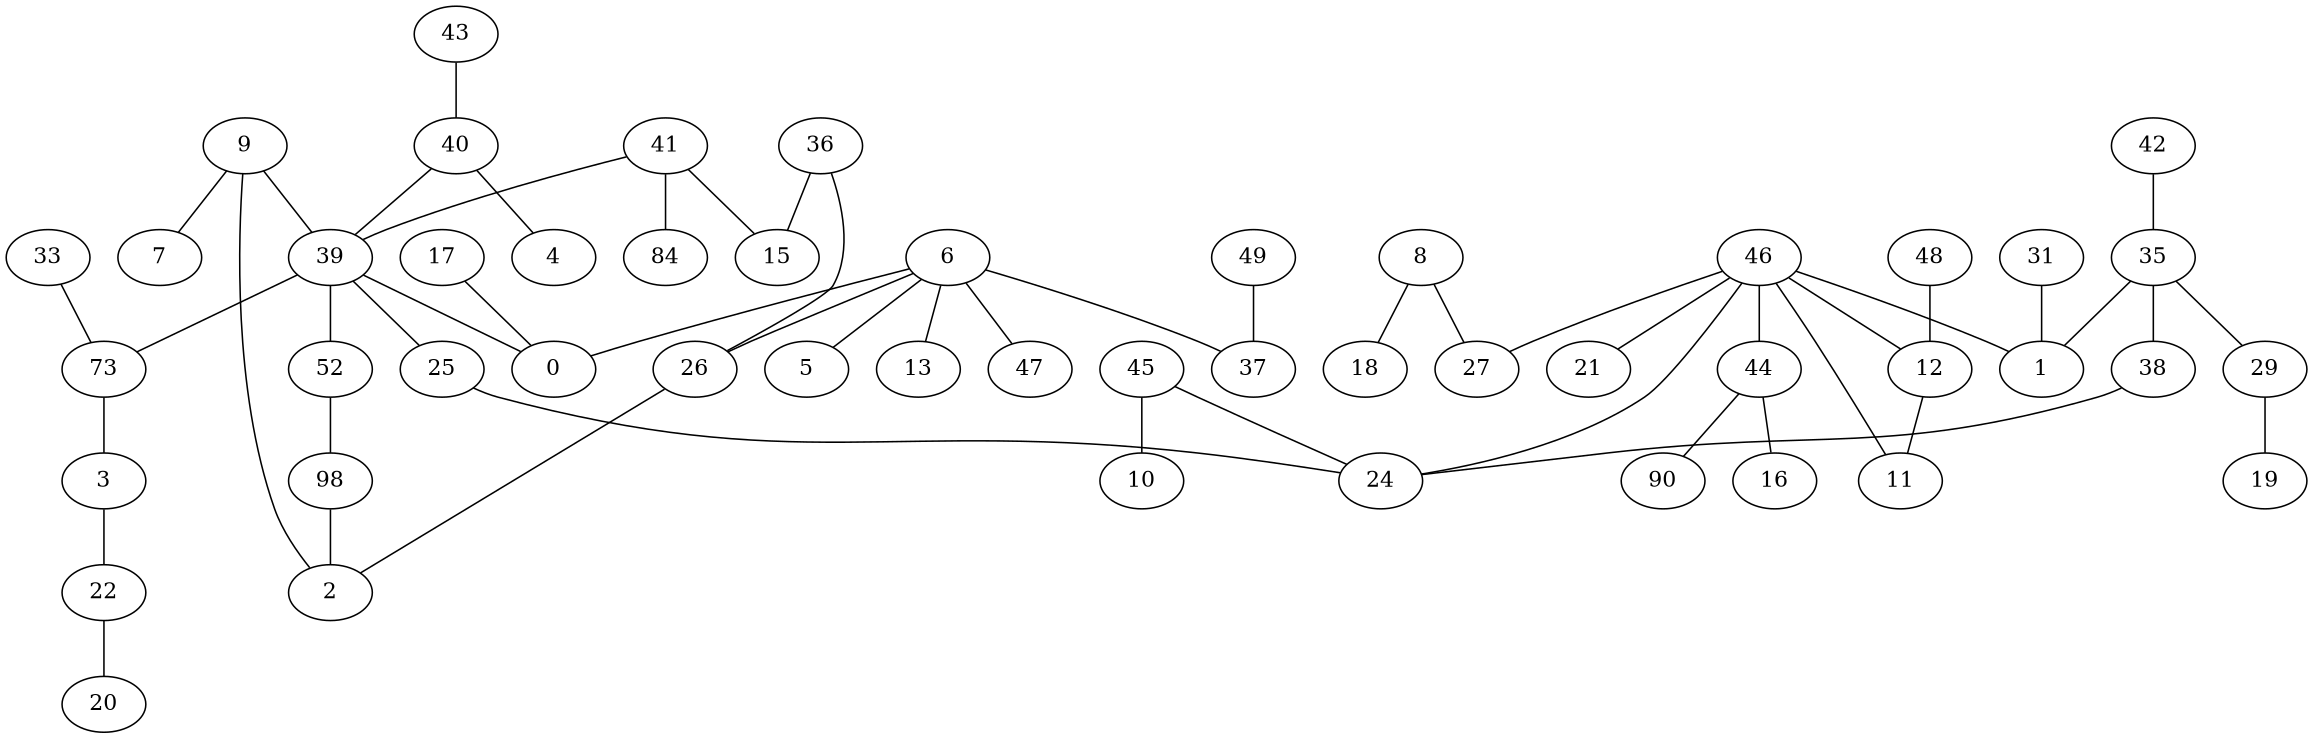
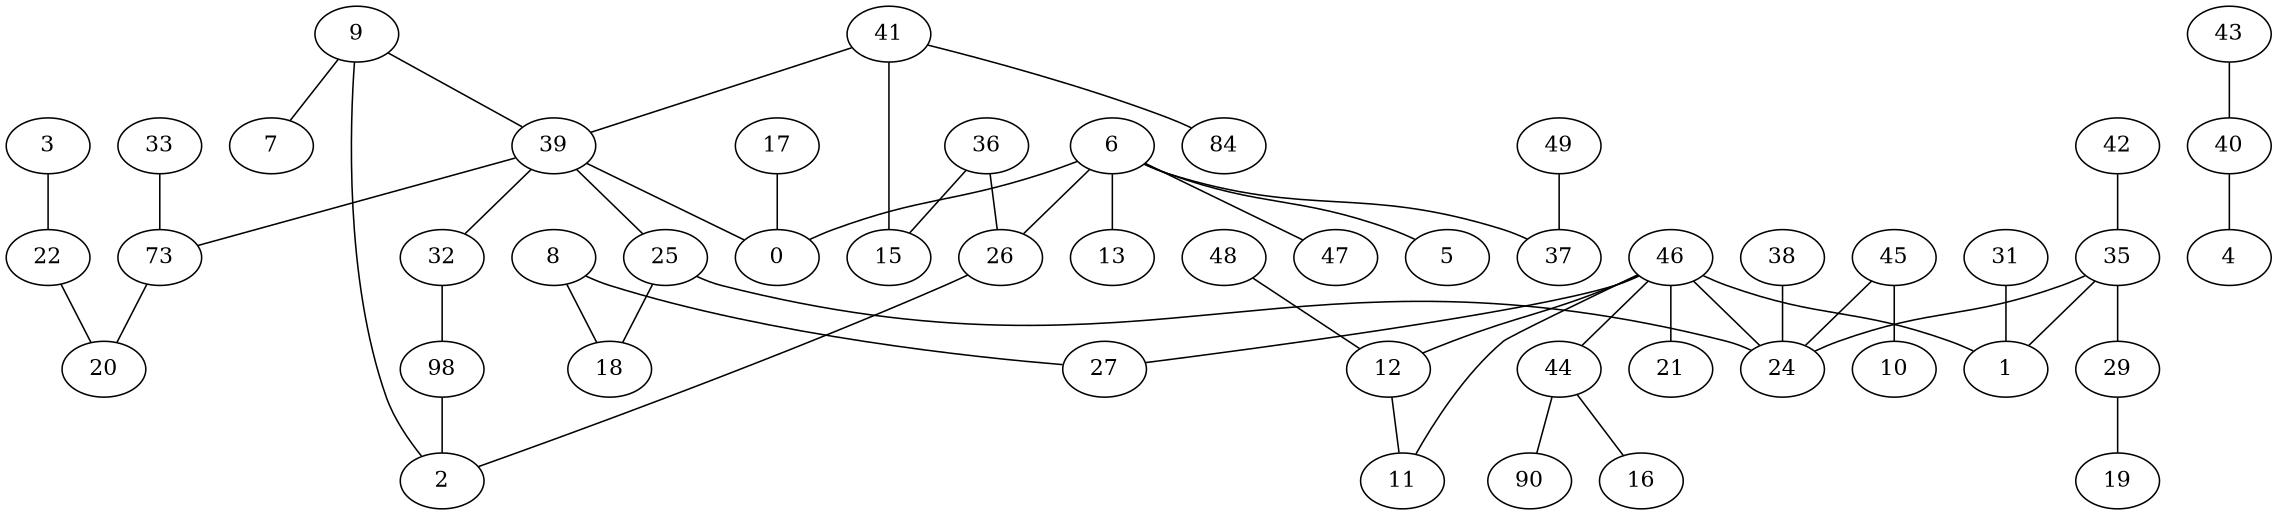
edge "40" -- "39": removed
edge "25" -- "18": added
edge "35" -- "38": now "35" -- "24"
node "52": label "52" -> "32"
edge "73" -- "3": now "73" -- "20"
